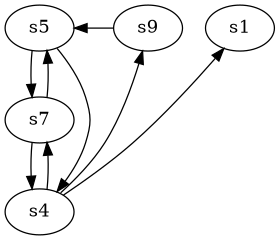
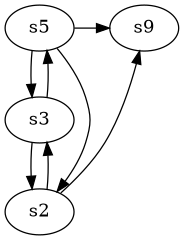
edge "s9" -> "s5": reversed
node "s1": removed
node "s7": label "s7" -> "s3"
node "s4": label "s4" -> "s2"
